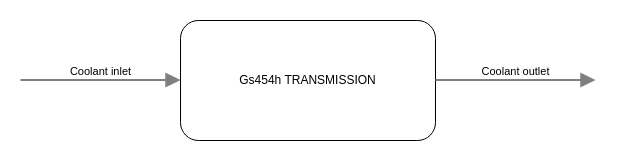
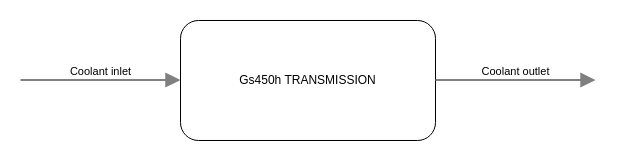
node "Gs454h TRANSMISSION": label "Gs454h TRANSMISSION" -> "Gs450h TRANSMISSION"
